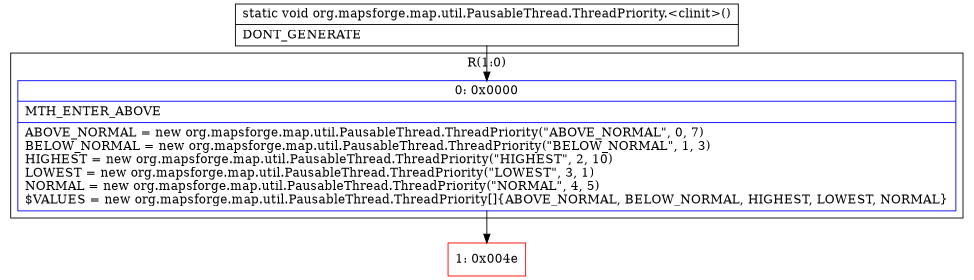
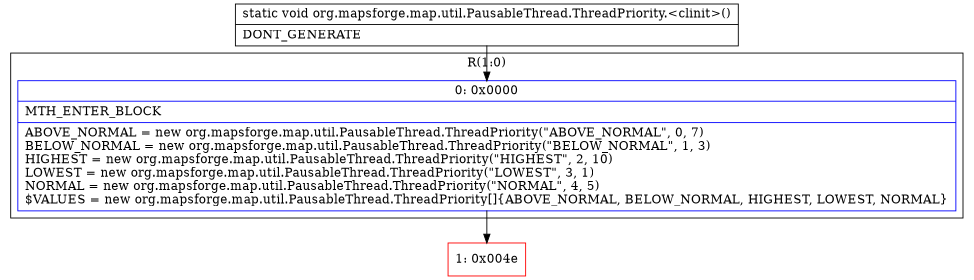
node "0: 0x0000": text "MTH_ENTER_ABOVE" -> "MTH_ENTER_BLOCK"
